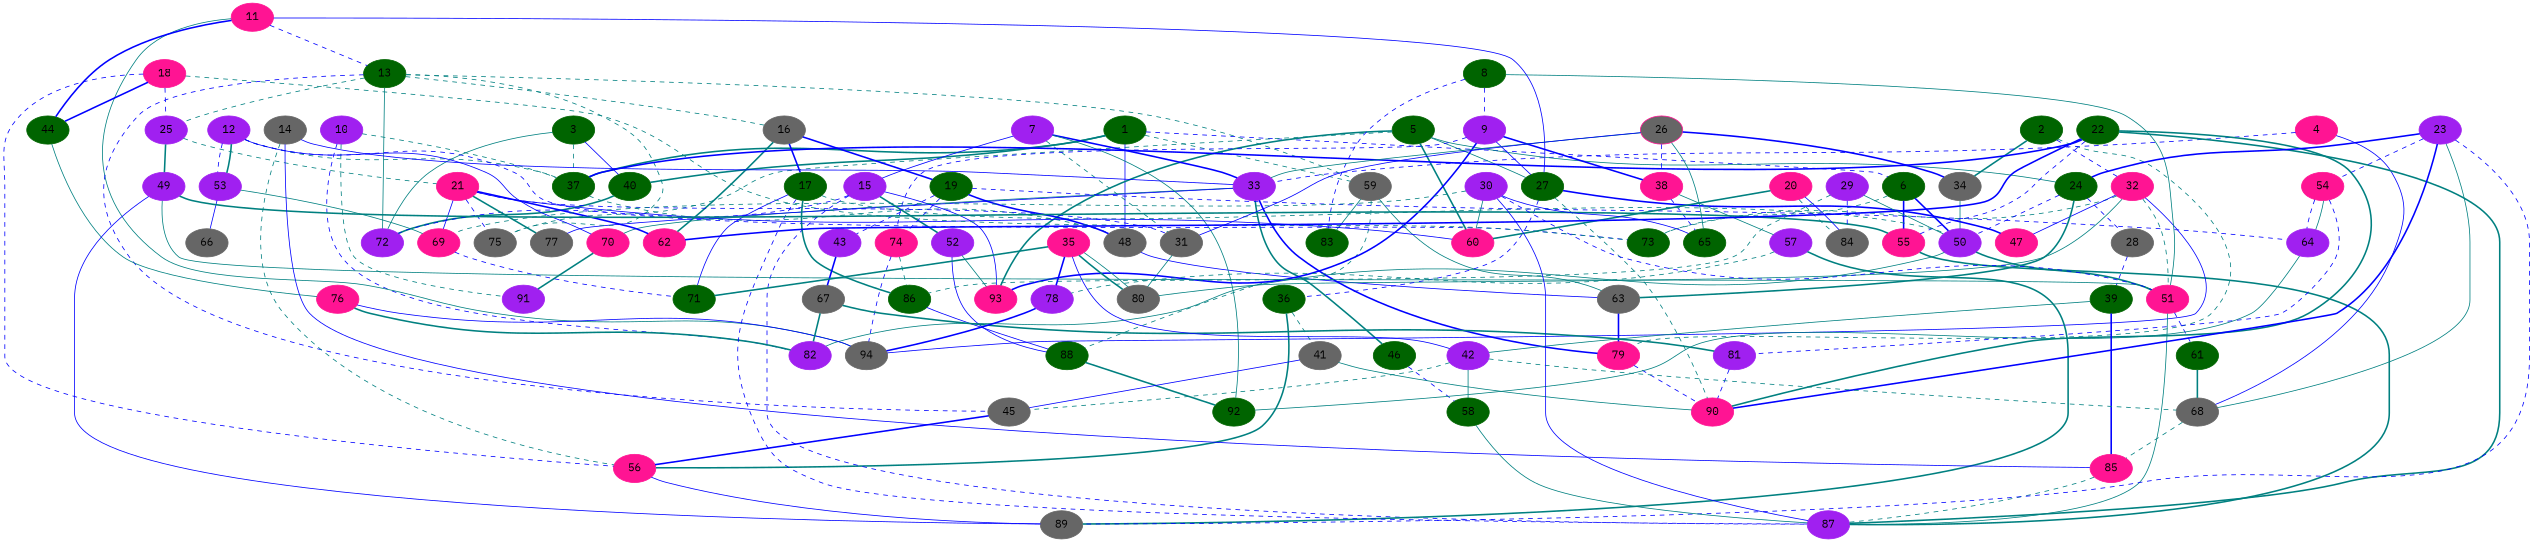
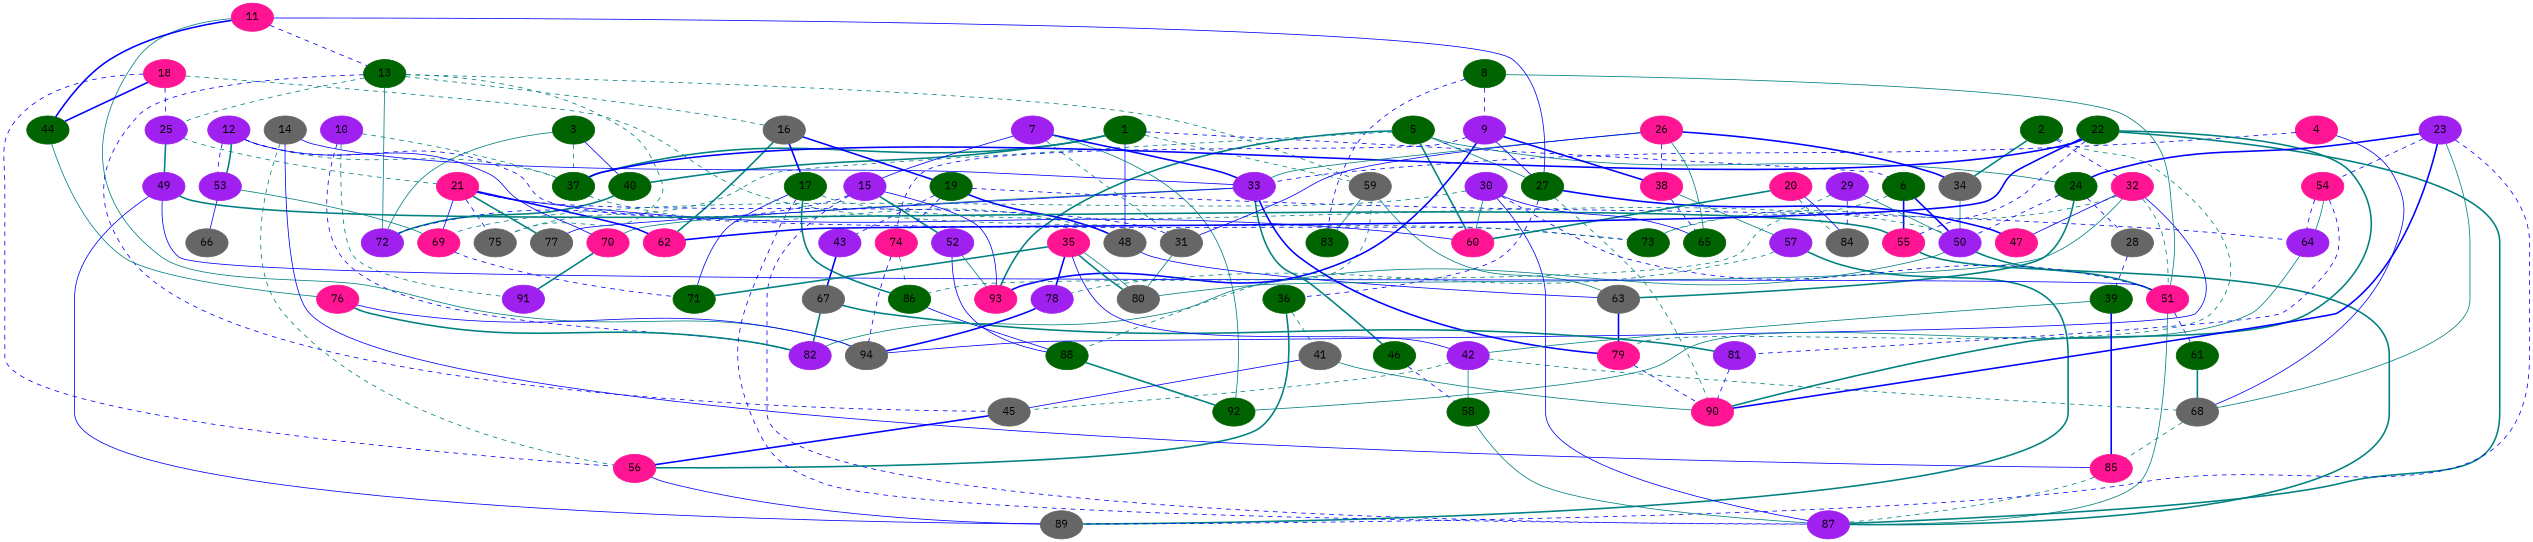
node "26": fillcolor gray40 -> deeppink
edge "49" -- "51": color teal -> blue
